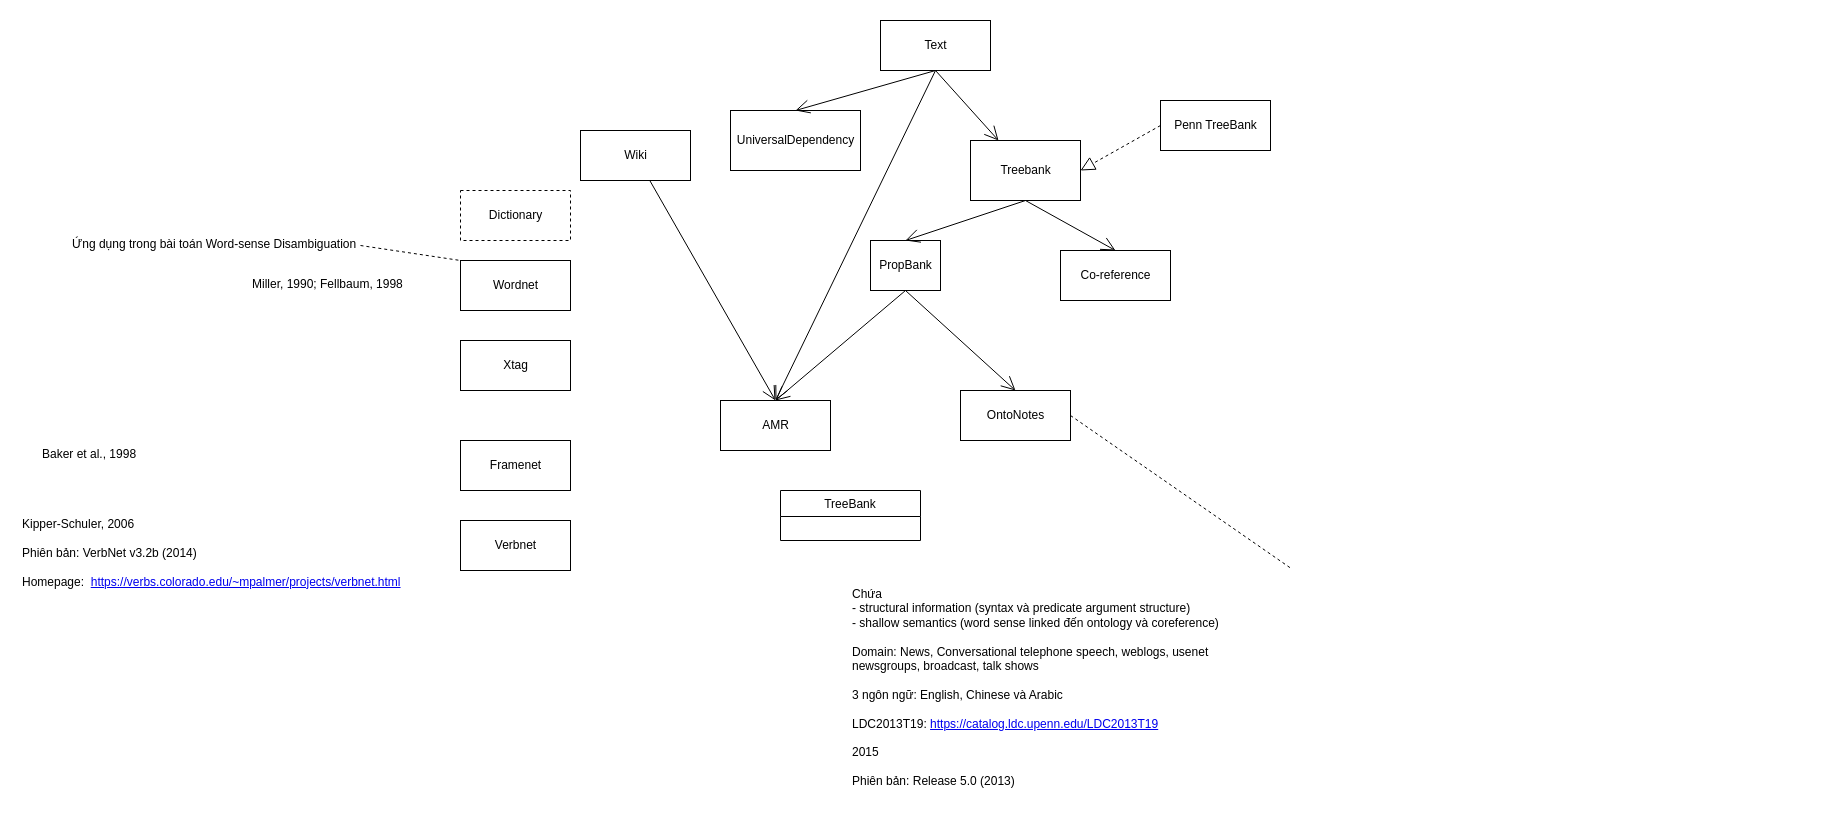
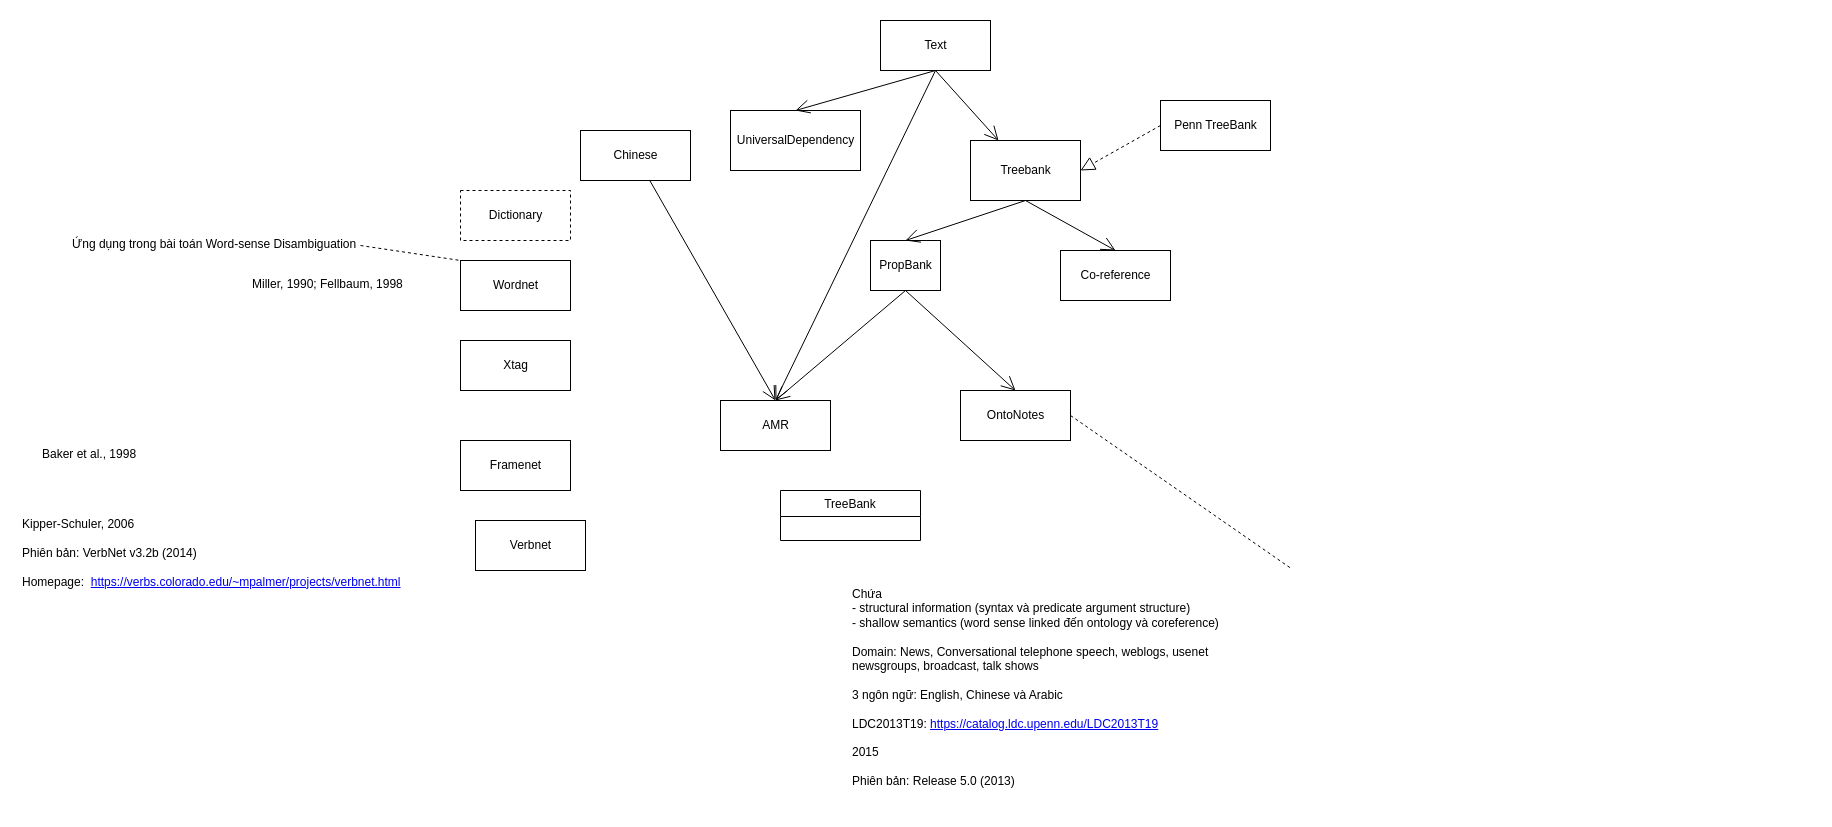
node "Wiki": label "Wiki" -> "Chinese"
node "Verbnet": moved (516, 546) -> (531, 546)
